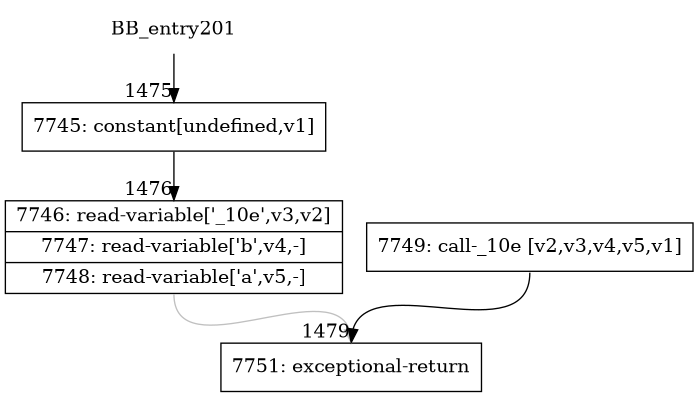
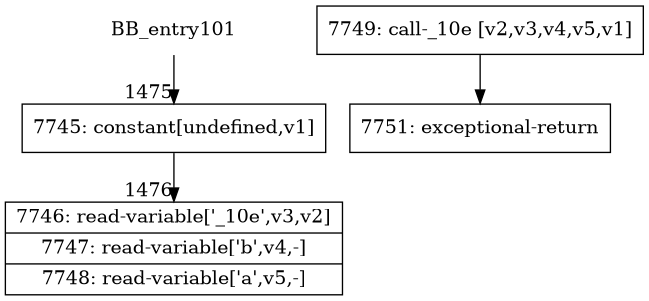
node "BB_entry201": label "BB_entry201" -> "BB_entry101"
edge "7746: read-variable['_10e',v3,v2]" -> "7751: exceptional-return": removed
